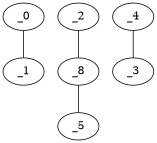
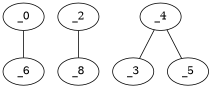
node "_1": label "_1" -> "_6"
edge "_8" -- "_5": now "_4" -- "_5"
